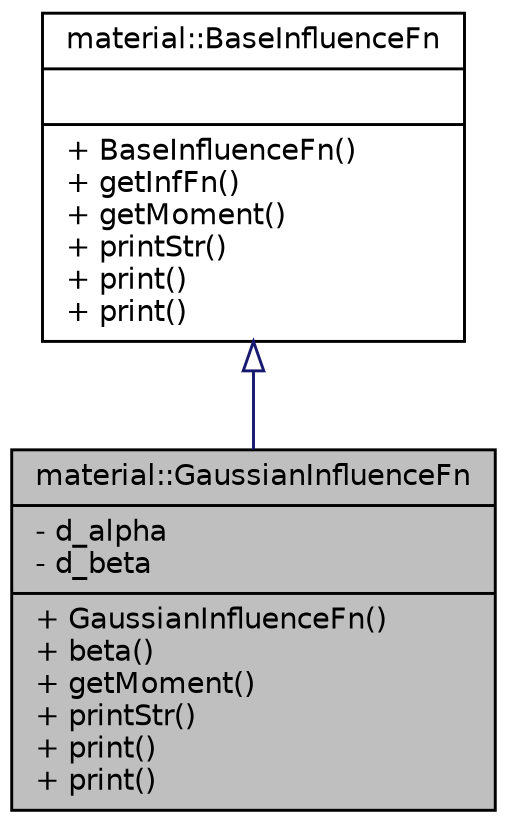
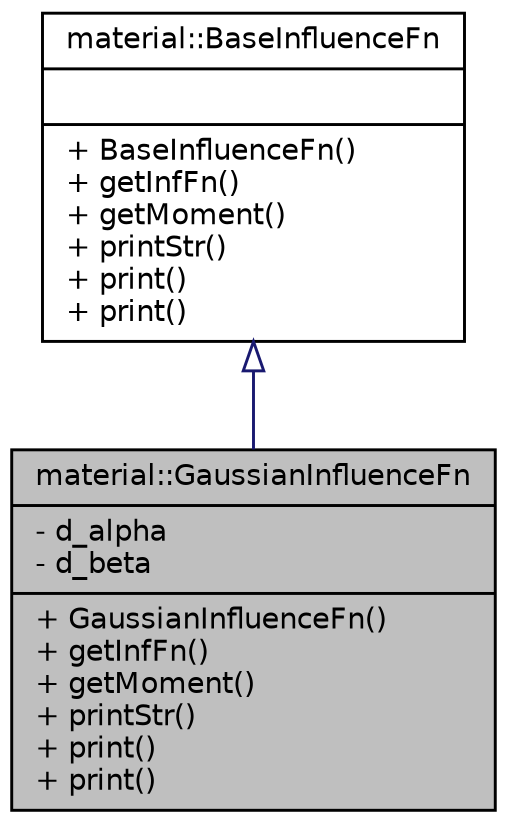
node "material::GaussianInfluenceFn": text "+ beta()" -> "+ getInfFn()"
